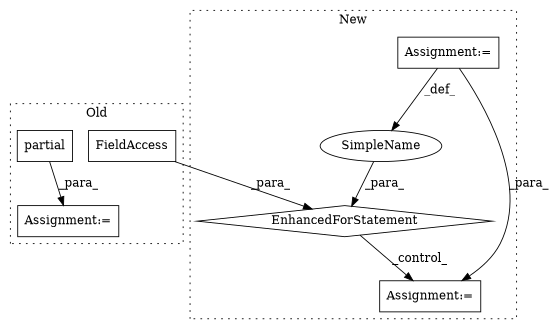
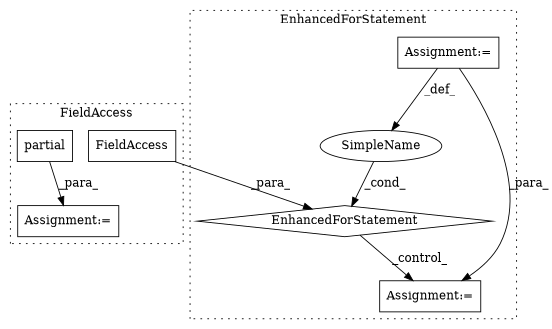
cluster "New": label "New" -> "EnhancedForStatement"
cluster "Old": label "Old" -> "FieldAccess"
edge "SimpleName" -> "EnhancedForStatement": label "_para_" -> "_cond_"
